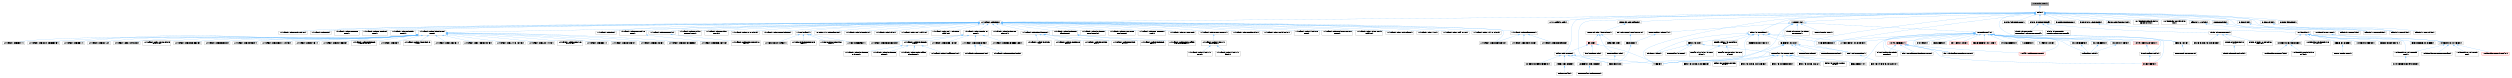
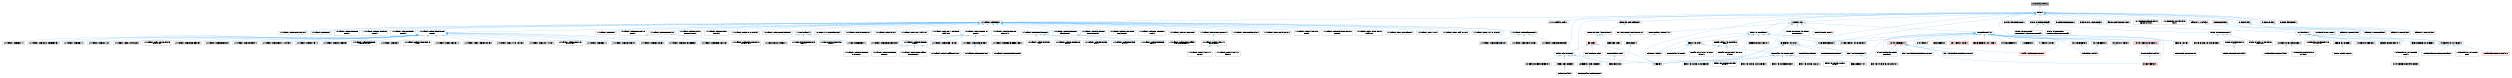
node "AnimGraphNode_CustomTransition Result.h": label "AnimGraphNode_CustomTransition Result.h" -> "AnimGraphNode_CustomTransition BoneDriven.h"
